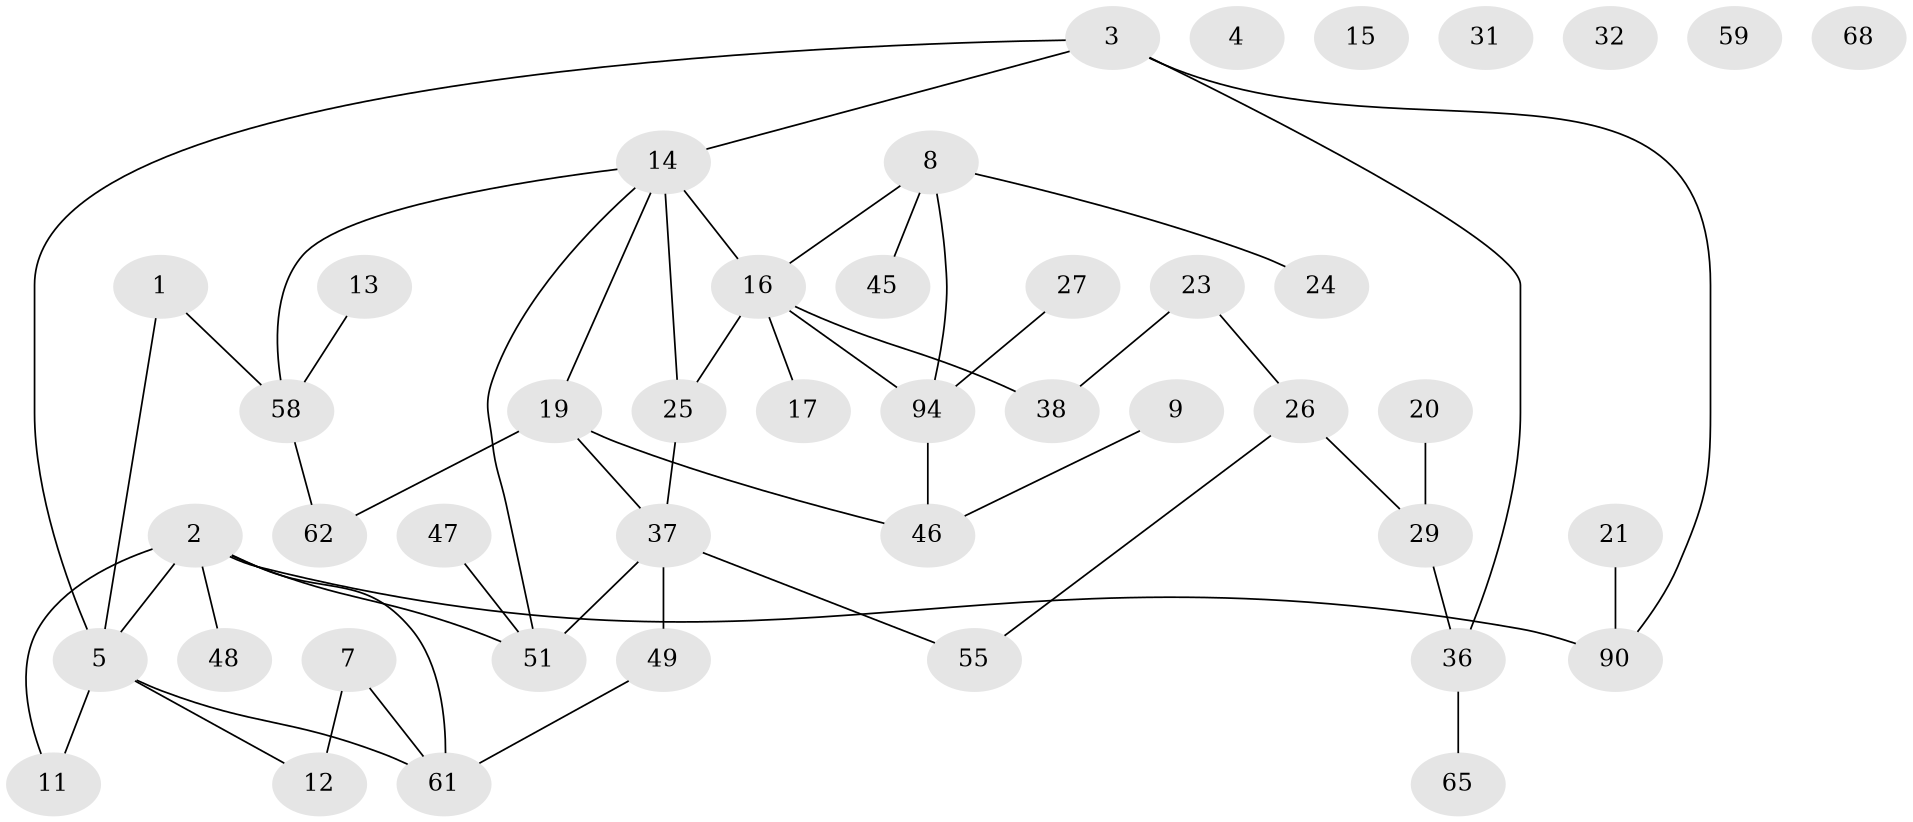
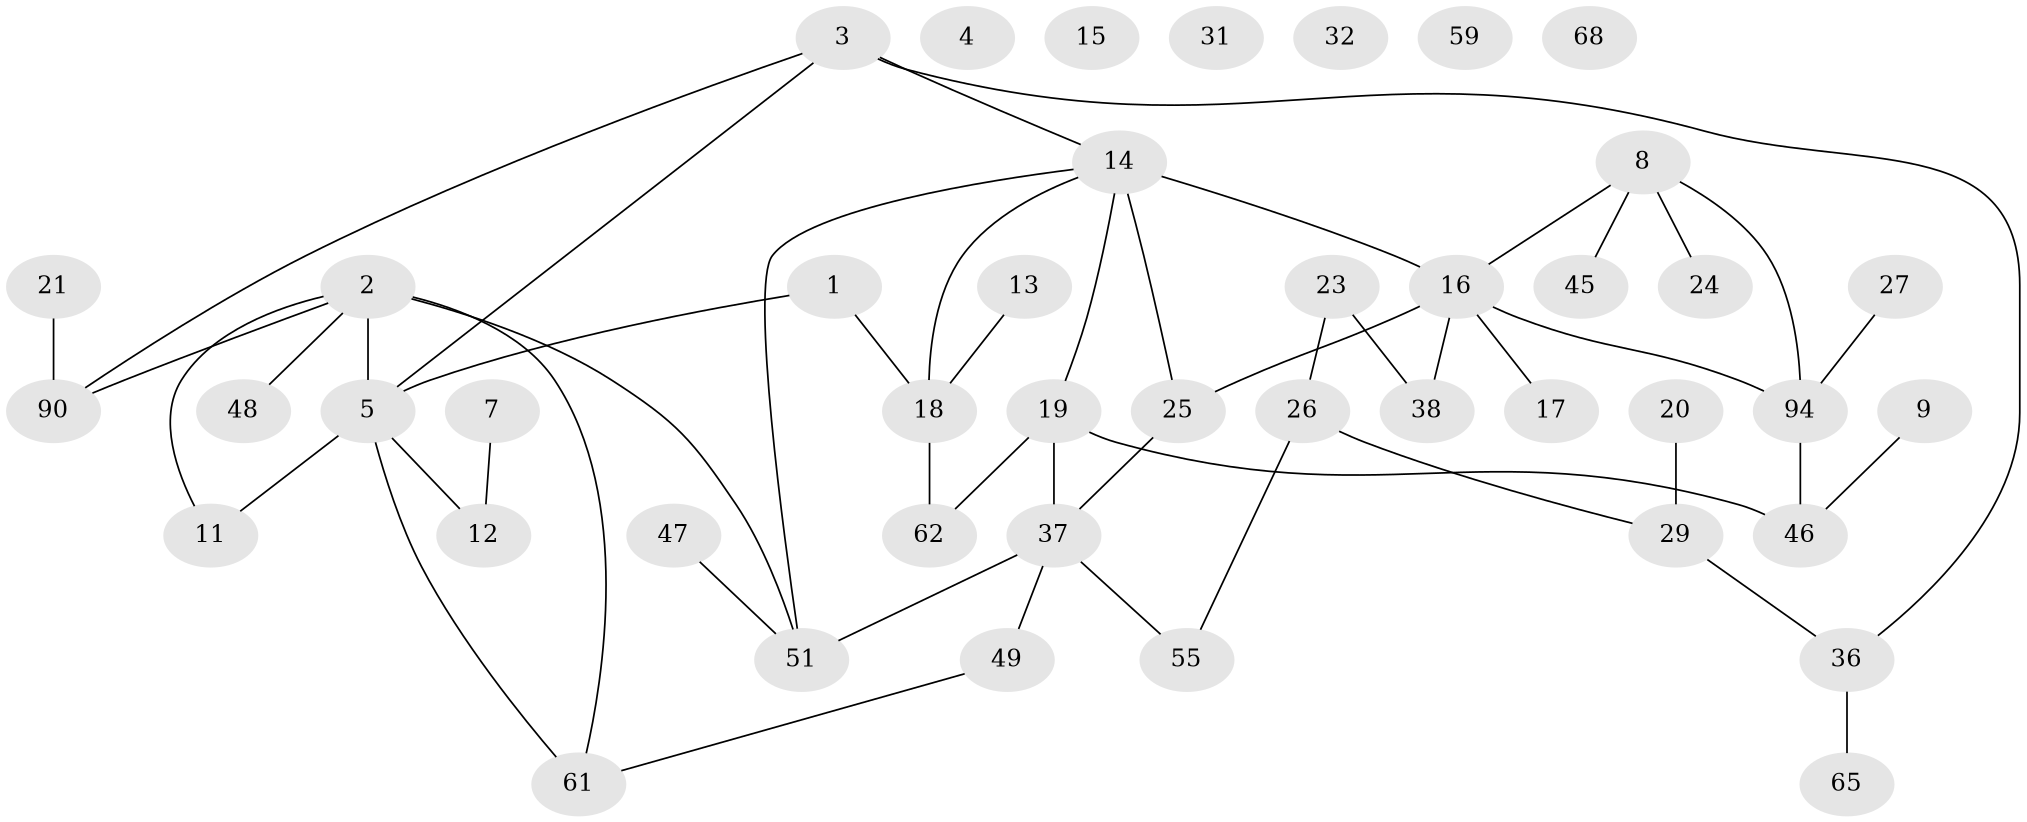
node "58": label "58" -> "18"
edge "7" -- "61": removed
